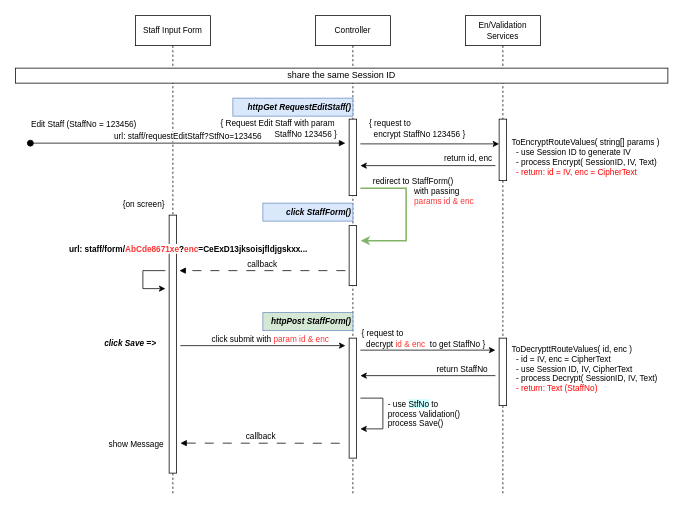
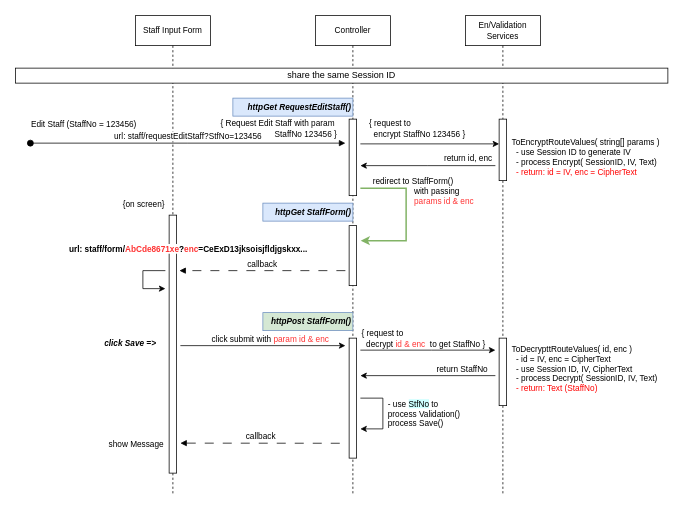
node "click StaffForm()": label "click StaffForm()" -> "httpGet StaffForm()"
